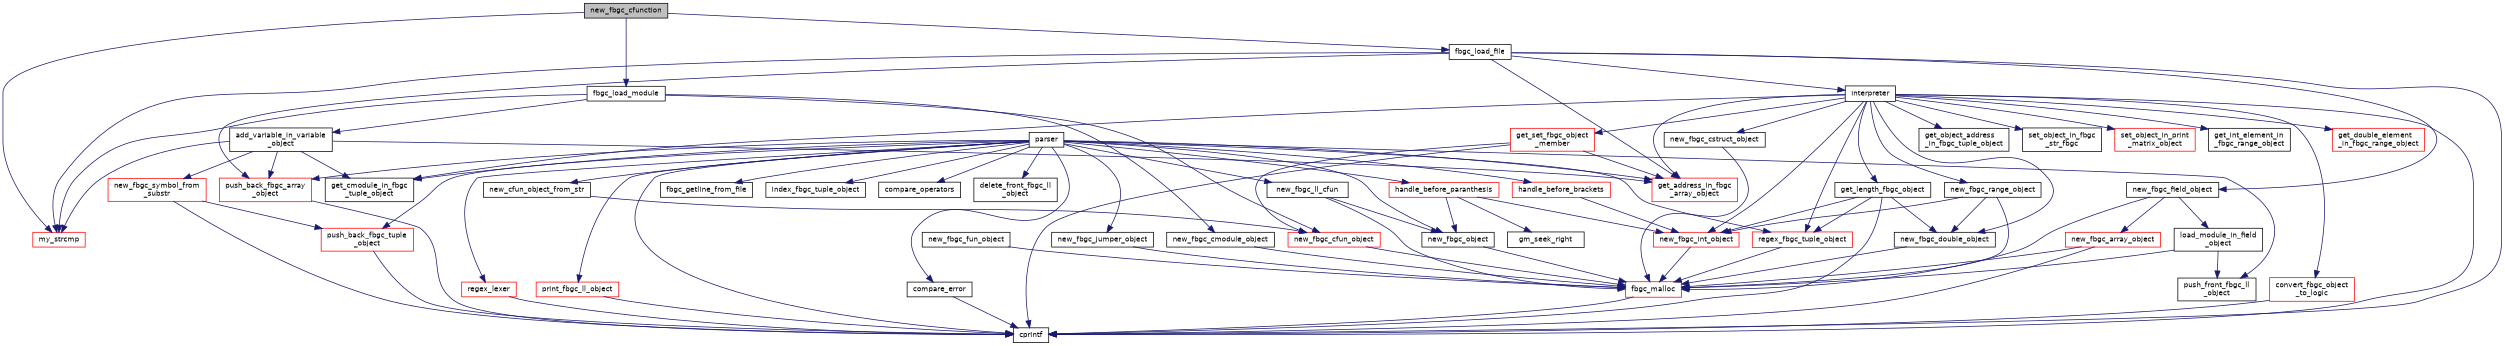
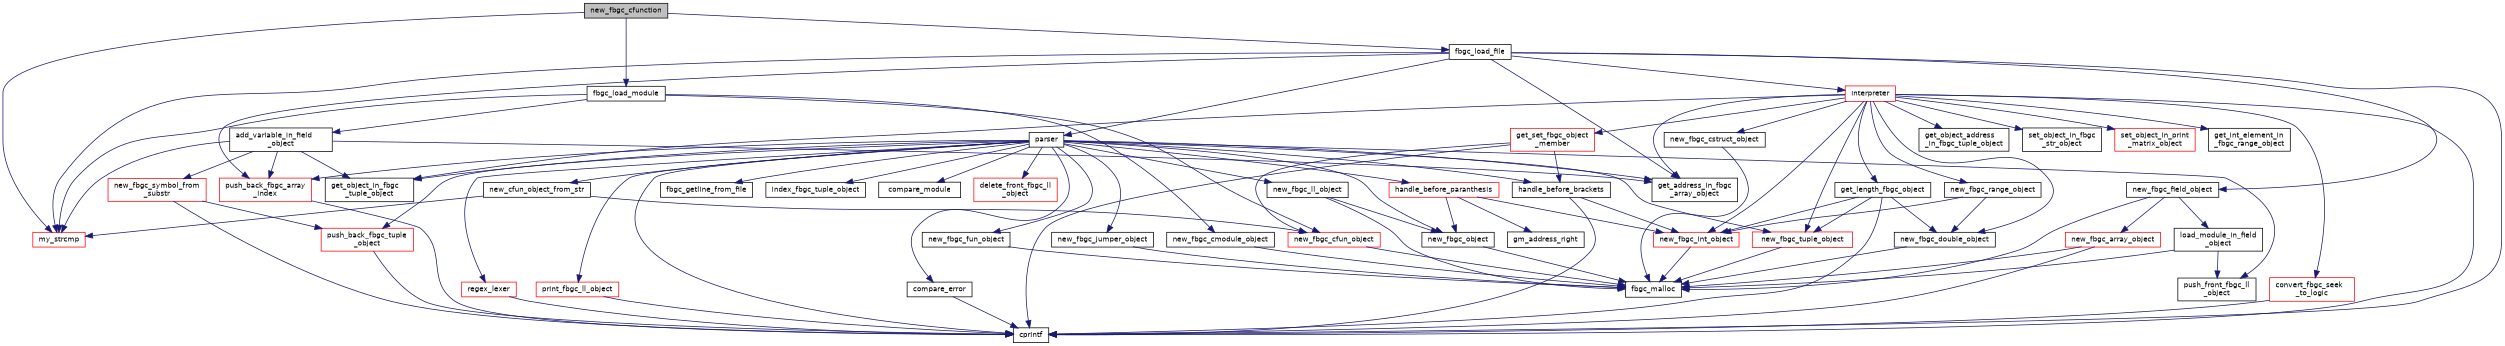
node "interpreter": color black -> red
edge "fbgc_load_file" -> "parser": added
node "add_variable_in_variable _object": label "add_variable_in_variable _object" -> "add_variable_in_field _object"
node "set_object_in_fbgc _str_fbgc": label "set_object_in_fbgc _str_fbgc" -> "set_object_in_fbgc _str_object"
node "get_double_element _in_fbgc_range_object": removed
edge "get_set_fbgc_object _member" -> "get_address_in_fbgc _array_object": now "get_set_fbgc_object _member" -> "handle_before_brackets"
node "push_back_fbgc_array _object": label "push_back_fbgc_array _object" -> "push_back_fbgc_array _index"
node "get_cmodule_in_fbgc _tuple_object": label "get_cmodule_in_fbgc _tuple_object" -> "get_object_in_fbgc _tuple_object"
node "compare_operators": label "compare_operators" -> "compare_module"
node "delete_front_fbgc_ll _object": color black -> red
node "new_fbgc_ll_cfun": label "new_fbgc_ll_cfun" -> "new_fbgc_ll_object"
node "handle_before_brackets": color red -> black
node "get_address_in_fbgc _array_object": color red -> black
edge "parser" -> "new_fbgc_fun_object": added
edge "new_cfun_object_from_str" -> "my_strcmp": added
node "gm_seek_right": label "gm_seek_right" -> "gm_address_right"
node "regex_fbgc_tuple_object": label "regex_fbgc_tuple_object" -> "new_fbgc_tuple_object"
edge "new_fbgc_range_object" -> "fbgc_malloc": removed
node "fbgc_malloc": color red -> black
node "convert_fbgc_object _to_logic": label "convert_fbgc_object _to_logic" -> "convert_fbgc_seek _to_logic"
edge "fbgc_malloc" -> "cprintf": now "handle_before_brackets" -> "cprintf"
